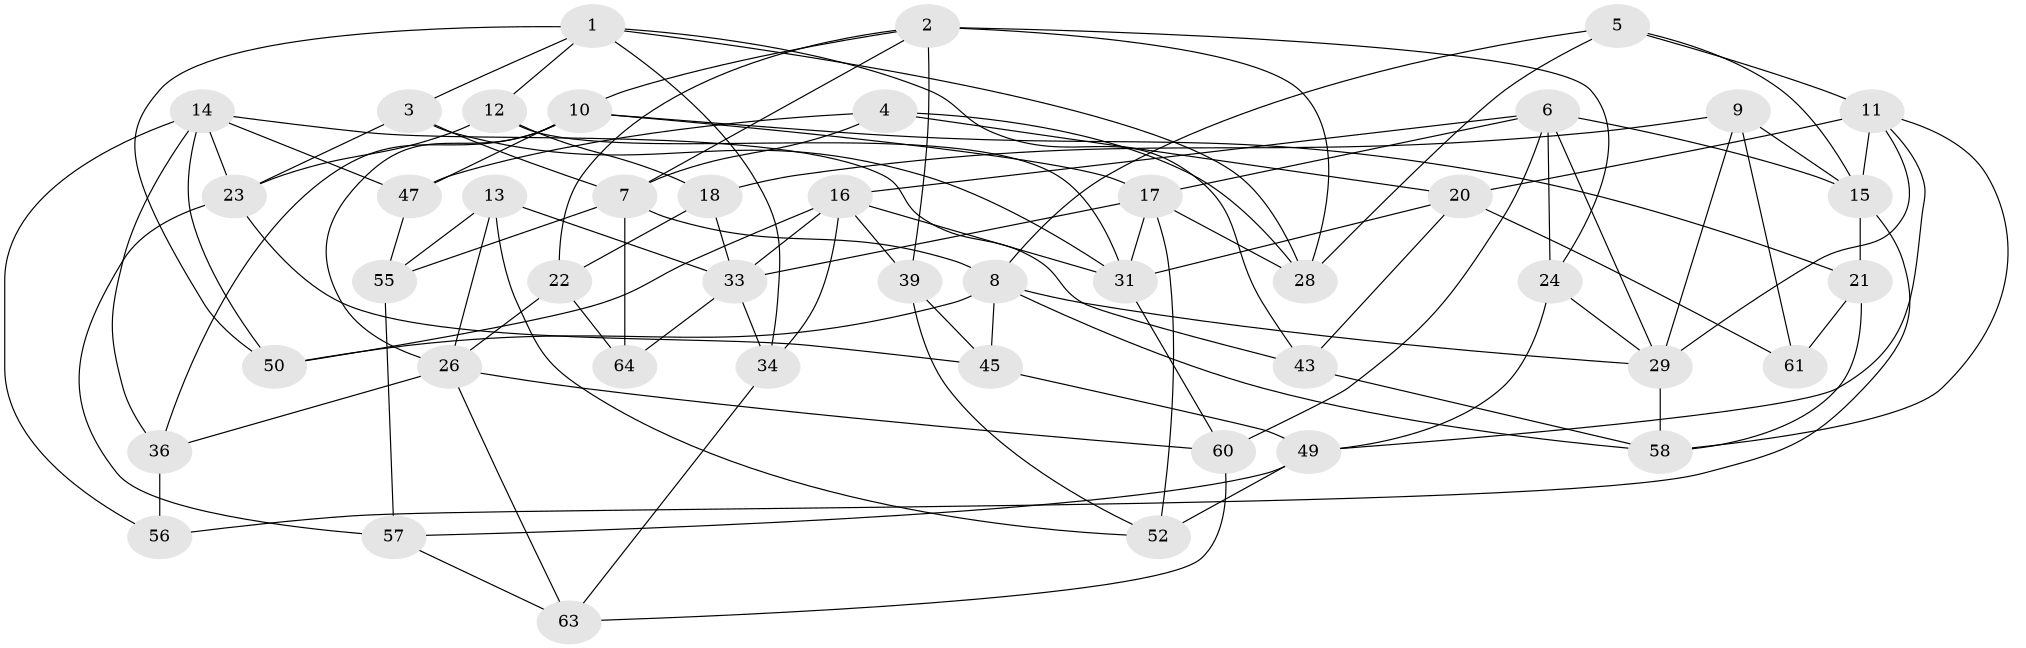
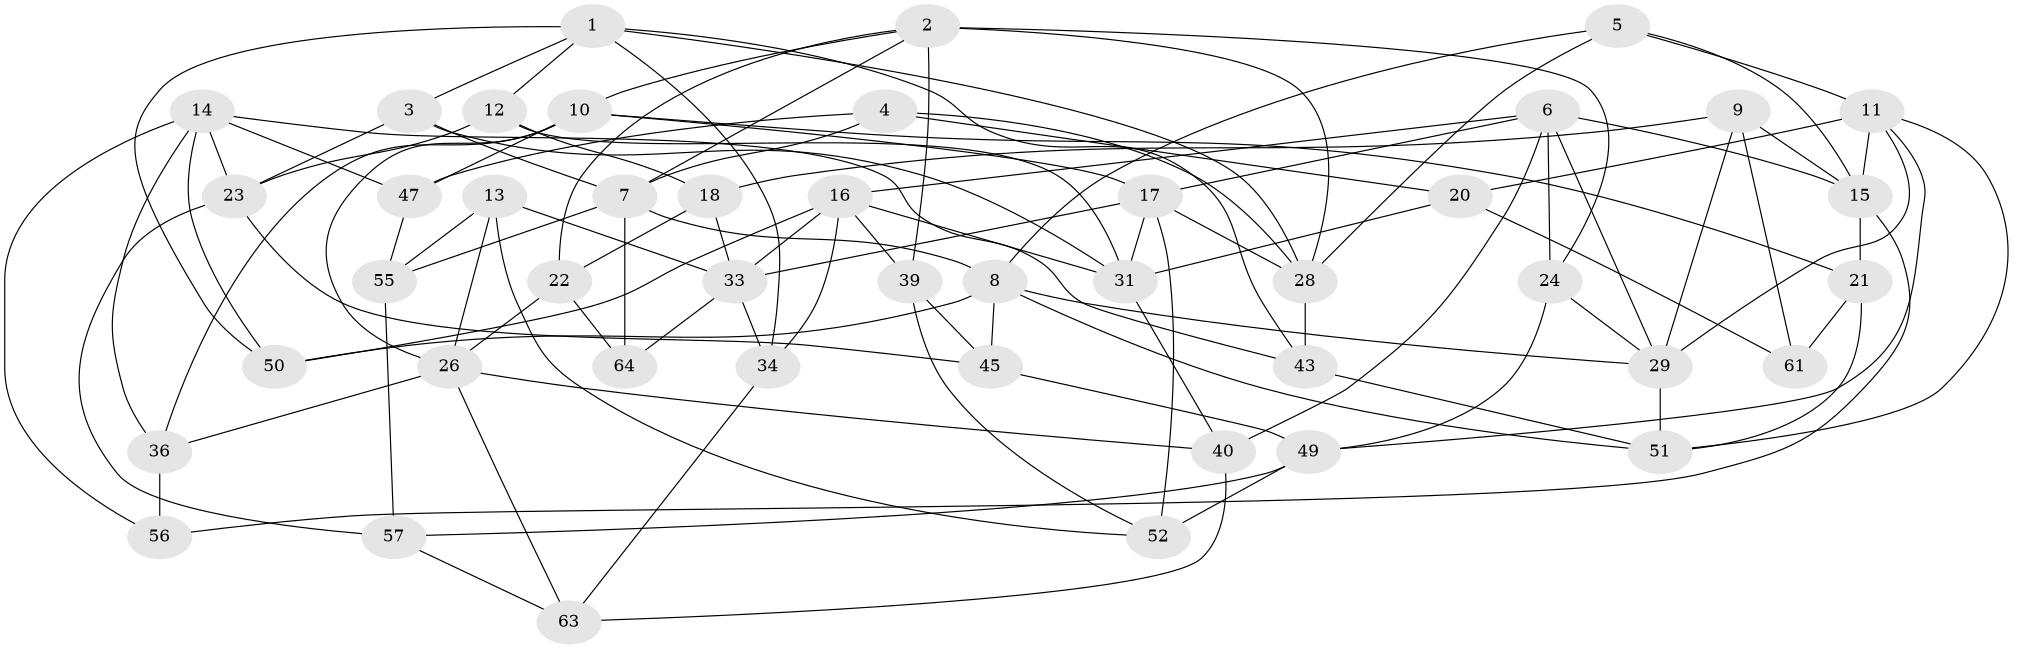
edge "20" -- "43": now "28" -- "43"
node "60": label "60" -> "40"
node "58": label "58" -> "51"
